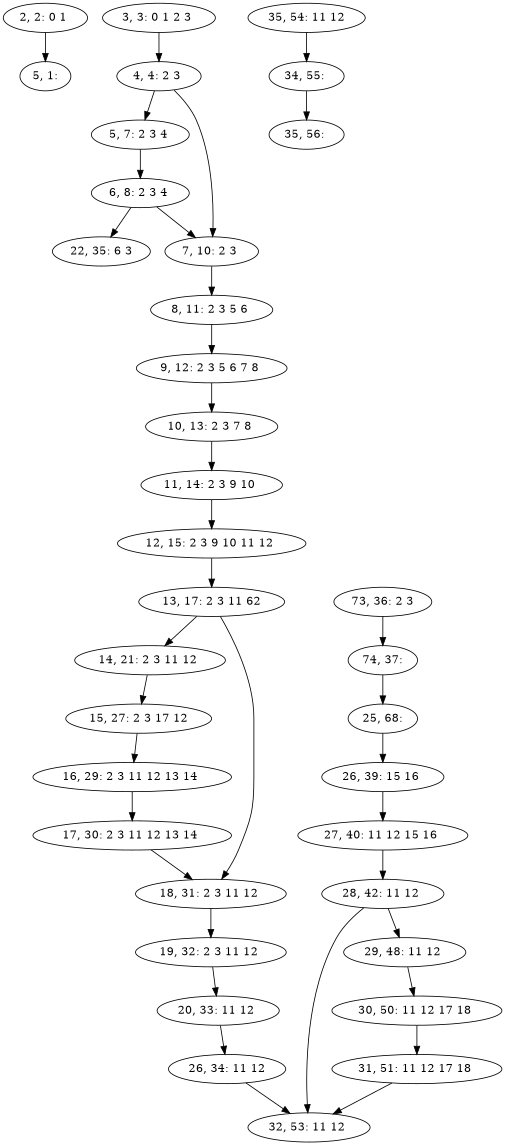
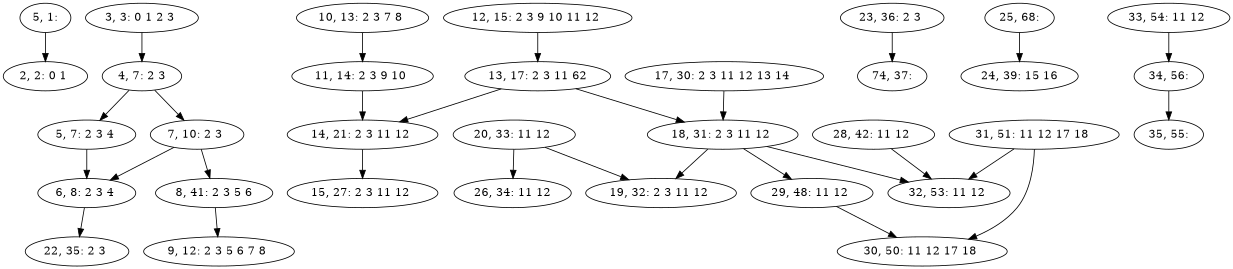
node "35, 54: 11 12": label "35, 54: 11 12" -> "33, 54: 11 12"
edge "2, 2: 0 1" -> "5, 1:": reversed
node "4, 4: 2 3": label "4, 4: 2 3" -> "4, 7: 2 3"
node "34, 55:": label "34, 55:" -> "34, 56:"
node "35, 56:": label "35, 56:" -> "35, 55:"
edge "6, 8: 2 3 4" -> "7, 10: 2 3": reversed
node "22, 35: 6 3": label "22, 35: 6 3" -> "22, 35: 2 3"
node "8, 11: 2 3 5 6": label "8, 11: 2 3 5 6" -> "8, 41: 2 3 5 6"
edge "9, 12: 2 3 5 6 7 8" -> "10, 13: 2 3 7 8": removed
edge "11, 14: 2 3 9 10" -> "12, 15: 2 3 9 10 11 12": now "11, 14: 2 3 9 10" -> "14, 21: 2 3 11 12"
node "73, 36: 2 3": label "73, 36: 2 3" -> "23, 36: 2 3"
edge "74, 37:" -> "25, 68:": removed
node "15, 27: 2 3 17 12": label "15, 27: 2 3 17 12" -> "15, 27: 2 3 11 12"
node "16, 29: 2 3 11 12 13 14": removed
node "26, 39: 15 16": label "26, 39: 15 16" -> "24, 39: 15 16"
node "27, 40: 11 12 15 16": removed
edge "28, 42: 11 12" -> "29, 48: 11 12": now "18, 31: 2 3 11 12" -> "29, 48: 11 12"
edge "19, 32: 2 3 11 12" -> "20, 33: 11 12": reversed
edge "30, 50: 11 12 17 18" -> "31, 51: 11 12 17 18": reversed
edge "26, 34: 11 12" -> "32, 53: 11 12": now "18, 31: 2 3 11 12" -> "32, 53: 11 12"
